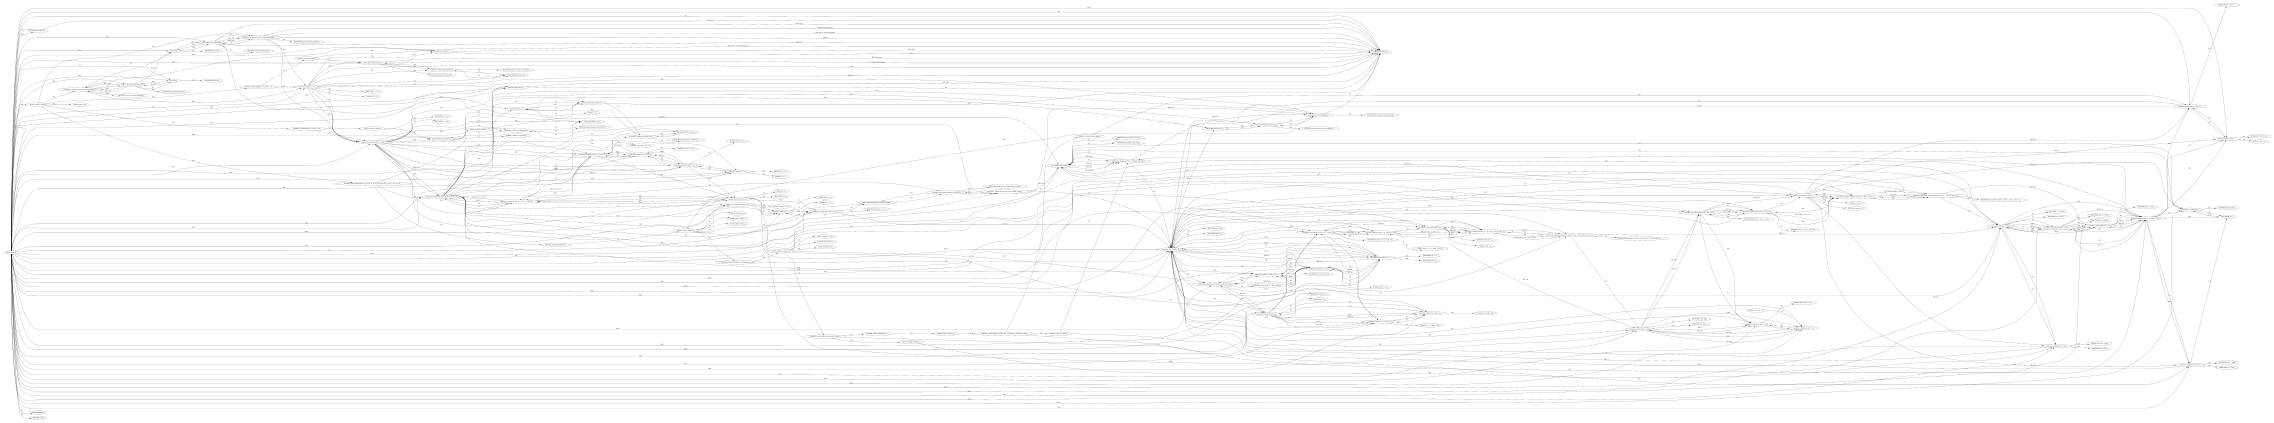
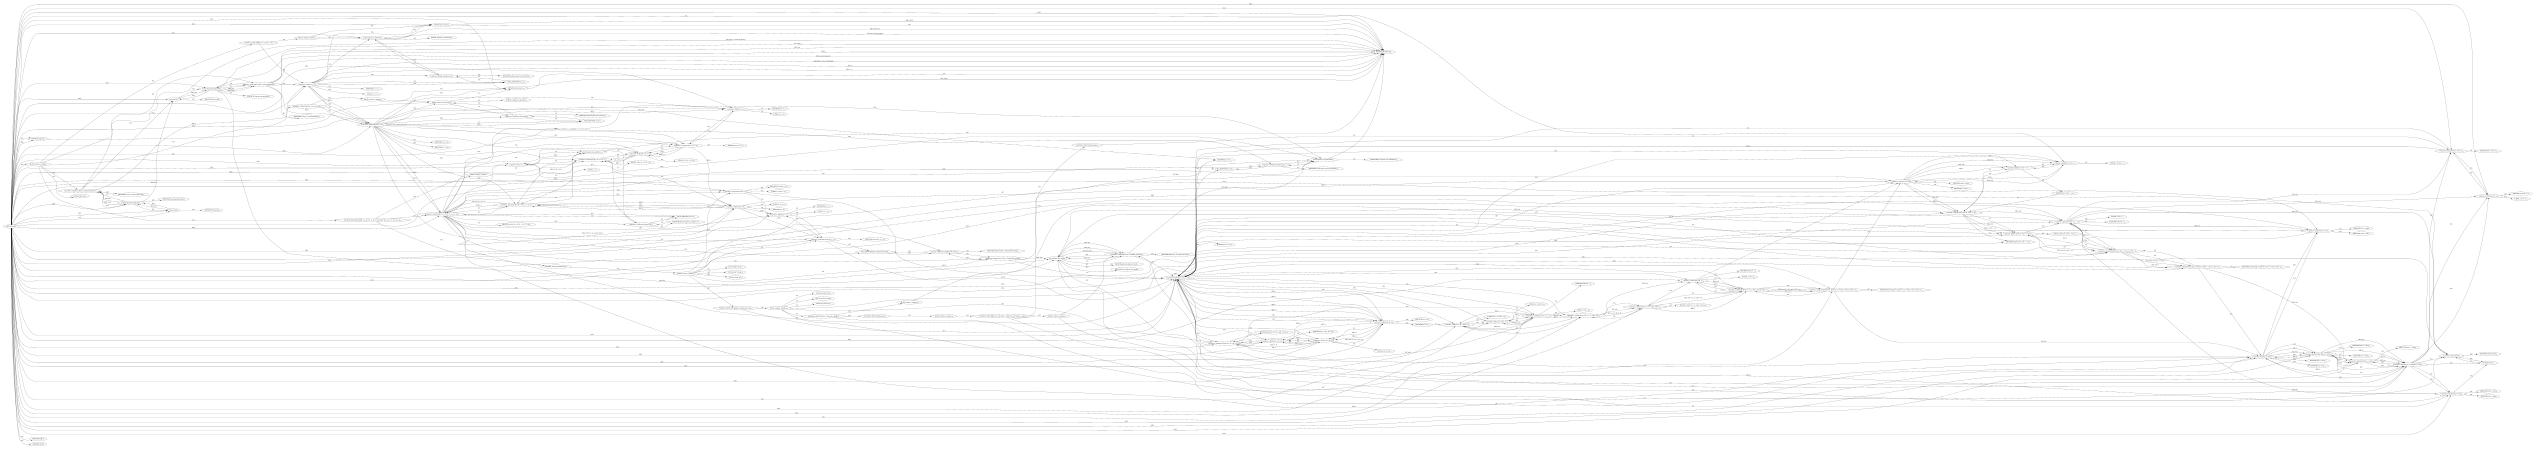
edge "(PARAM,String[] args)" -> "(METHOD_RETURN,void)": now "(PARAM,String[] args)" -> "(IDENTIFIER,lo,lo < hi)"
node "(IDENTIFIER,lo,long lo = 1)": added
edge "(<operator>.lessEqualsThan,n <= k)" -> "(<operator>.subtraction,k - 2)": label "CDG: " -> "DDG: (mid * (2 + (2 + (mid - 1)))) / 2"
edge "(<operator>.division,(mid * (k - mid + 1 + k)) / 2)" -> "(<operator>.multiplication,mid * (k - mid + 1 + k))": now "(IDENTIFIER,k,k - mid + 1 + k)" -> "(<operator>.multiplication,mid * (k - mid + 1 + k))"
node "(IDENTIFIER,n,(((k * (k + 1)) / 2) - 1) - (k - 2) < n)": added
node "(IDENTIFIER,mid,mid * (2 + (2 + (mid - 1))))": removed
node "(IDENTIFIER,best,best = min(best, (int) mid))": added
edge "(<operator>.division,(hi - lo) / 2)" -> "(<operator>.subtraction,hi - lo)": label "AST: " -> "DDG: mid * (2 + (2 + (mid - 1)))"
edge "(LITERAL,1,k - mid + 1)" -> "(<operator>.addition,k - mid + 1)": reversed
edge "(<operator>.addition,2 + (mid - 1))" -> "(<operator>.addition,2 + (2 + (mid - 1)))": now "(IDENTIFIER,hi,hi - lo)" -> "(<operator>.addition,2 + (2 + (mid - 1)))"
edge "(METHOD,main)" -> "(<operator>.addition,k - mid + 1 + k)": now "(METHOD,main)" -> "(IDENTIFIER,mid,mid * (k - mid + 1 + k))"
